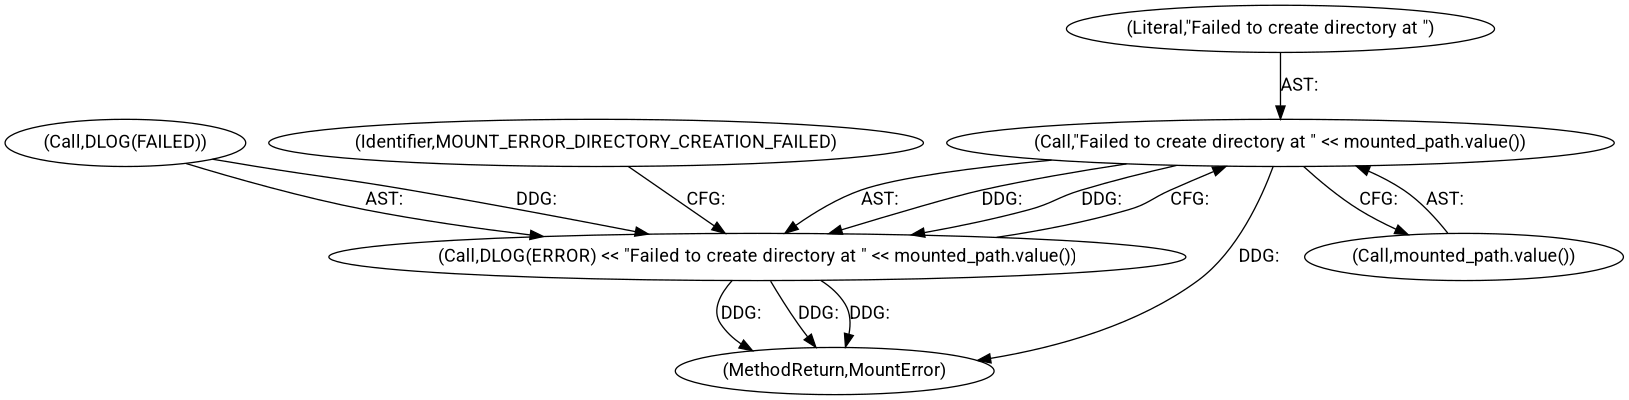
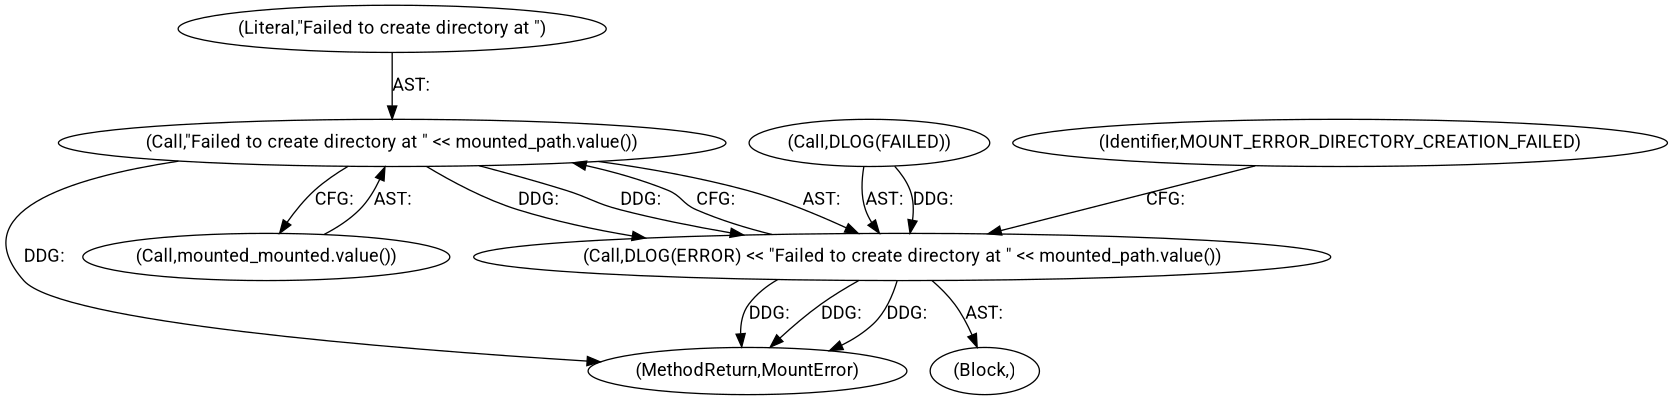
node "(Call,mounted_path.value())": label "(Call,mounted_path.value())" -> "(Call,mounted_mounted.value())"
node "(Block,)": added
